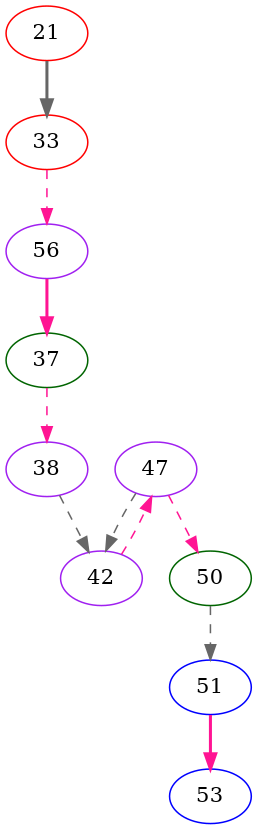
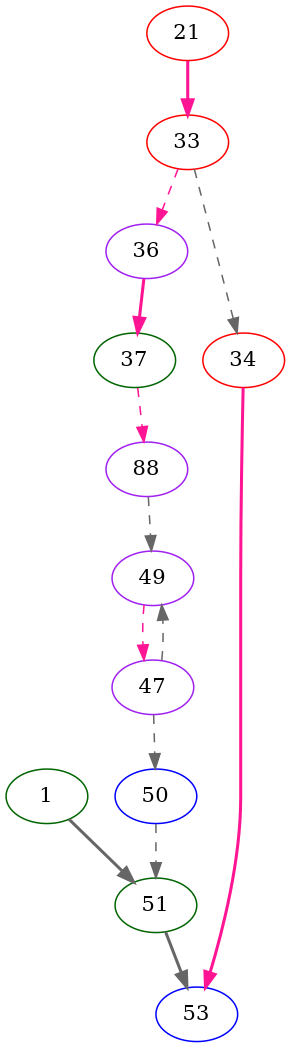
edge "21" -> "33": color gray40 -> deeppink
node "56": label "56" -> "36"
node "34": added
node "38": label "38" -> "88"
edge "47" -> "50": color deeppink -> gray40
node "42": label "42" -> "49"
node "50": color darkgreen -> blue
node "51": color blue -> darkgreen
edge "51" -> "53": color deeppink -> gray40
node "1": added
